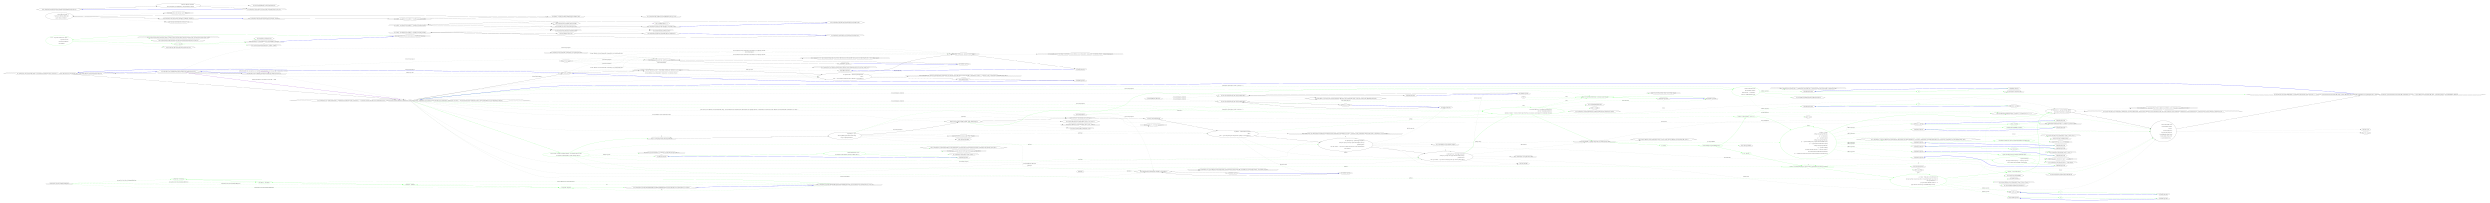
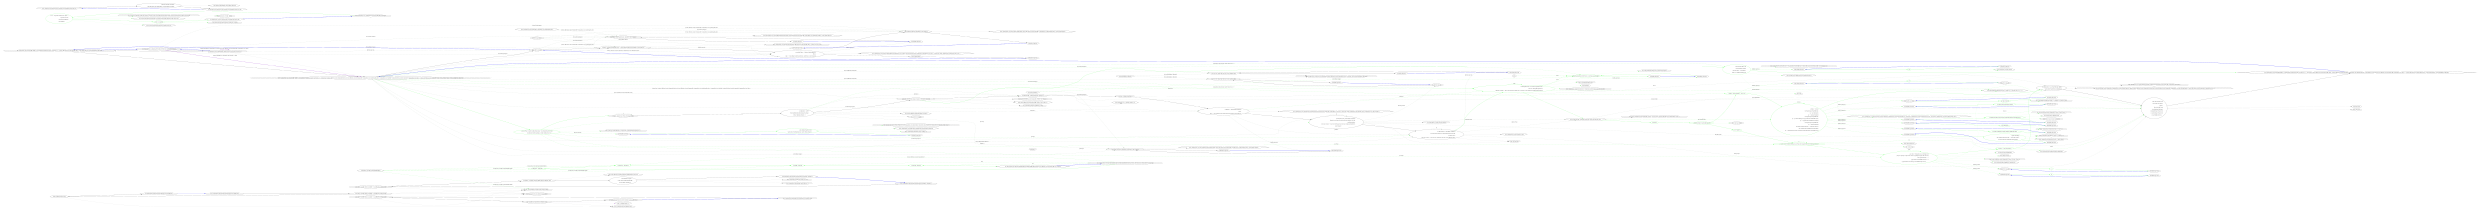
edge "CommandLine.Tests.Fakes.FakeImmutableOptions" -> "0: LongValue = longValue": now "CommandLine.Tests.Fakes.FakeImmutableOptions" -> "Entry System.Reflection.Assembly.GetExecutingAssembly()"
